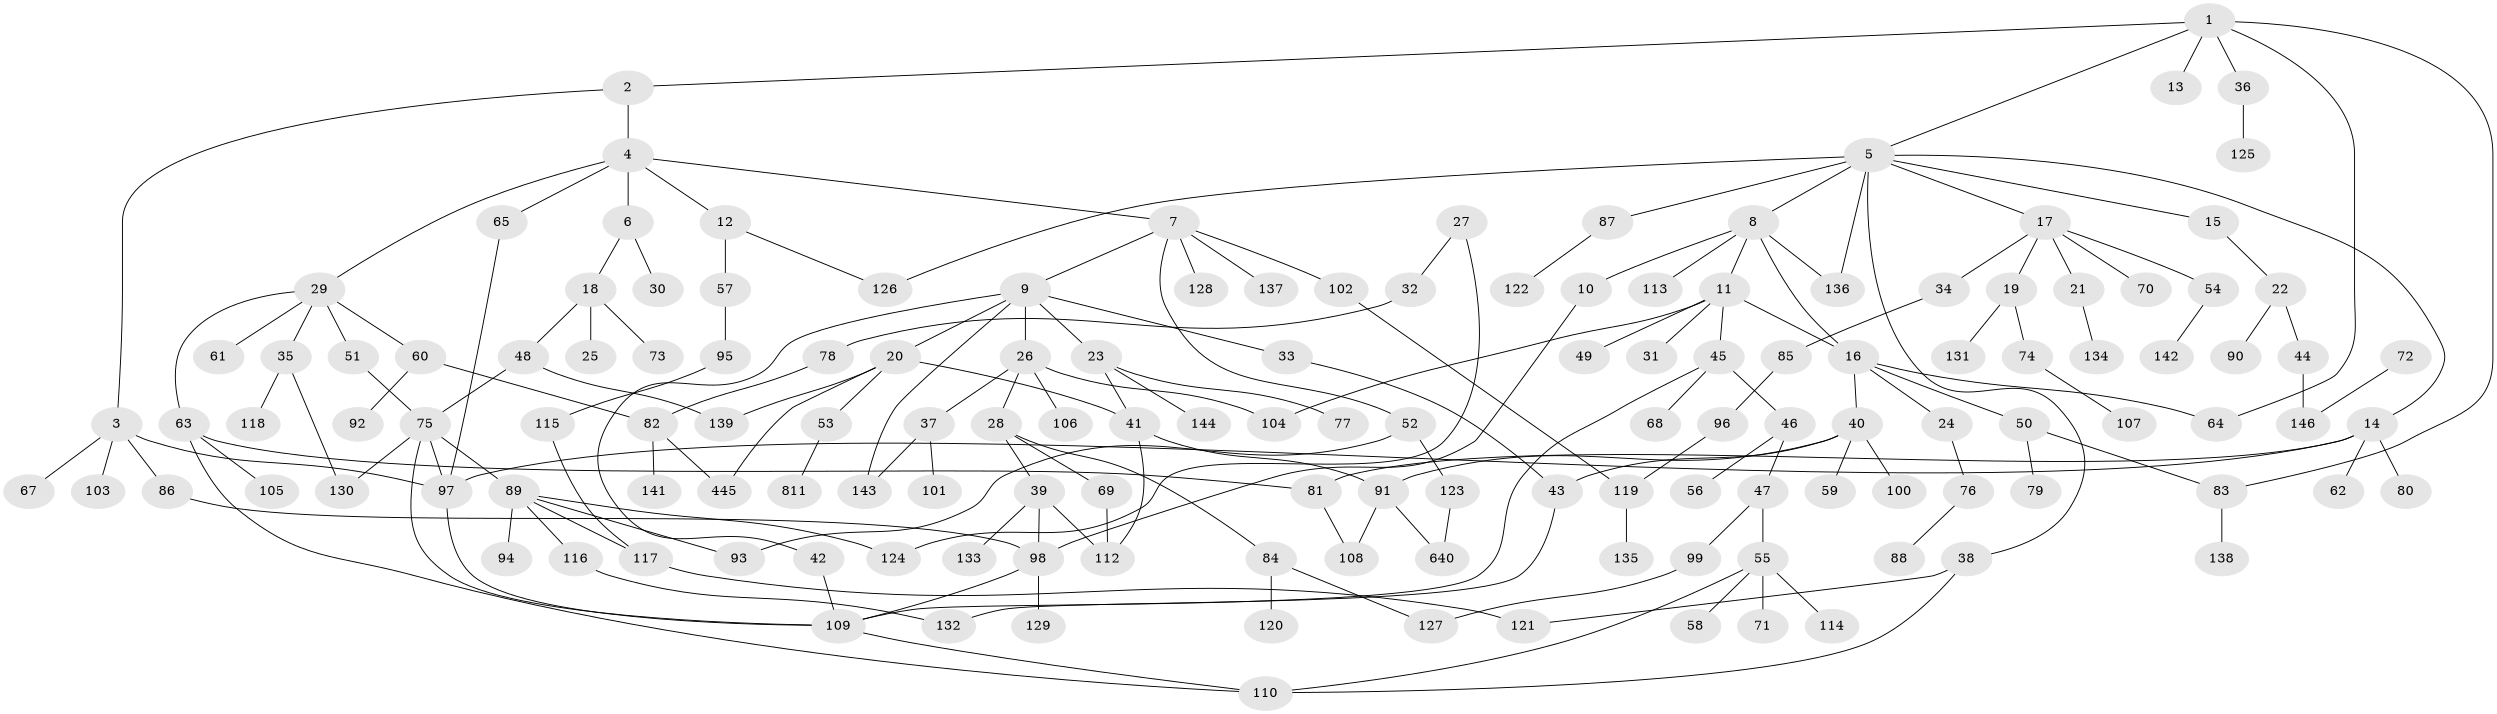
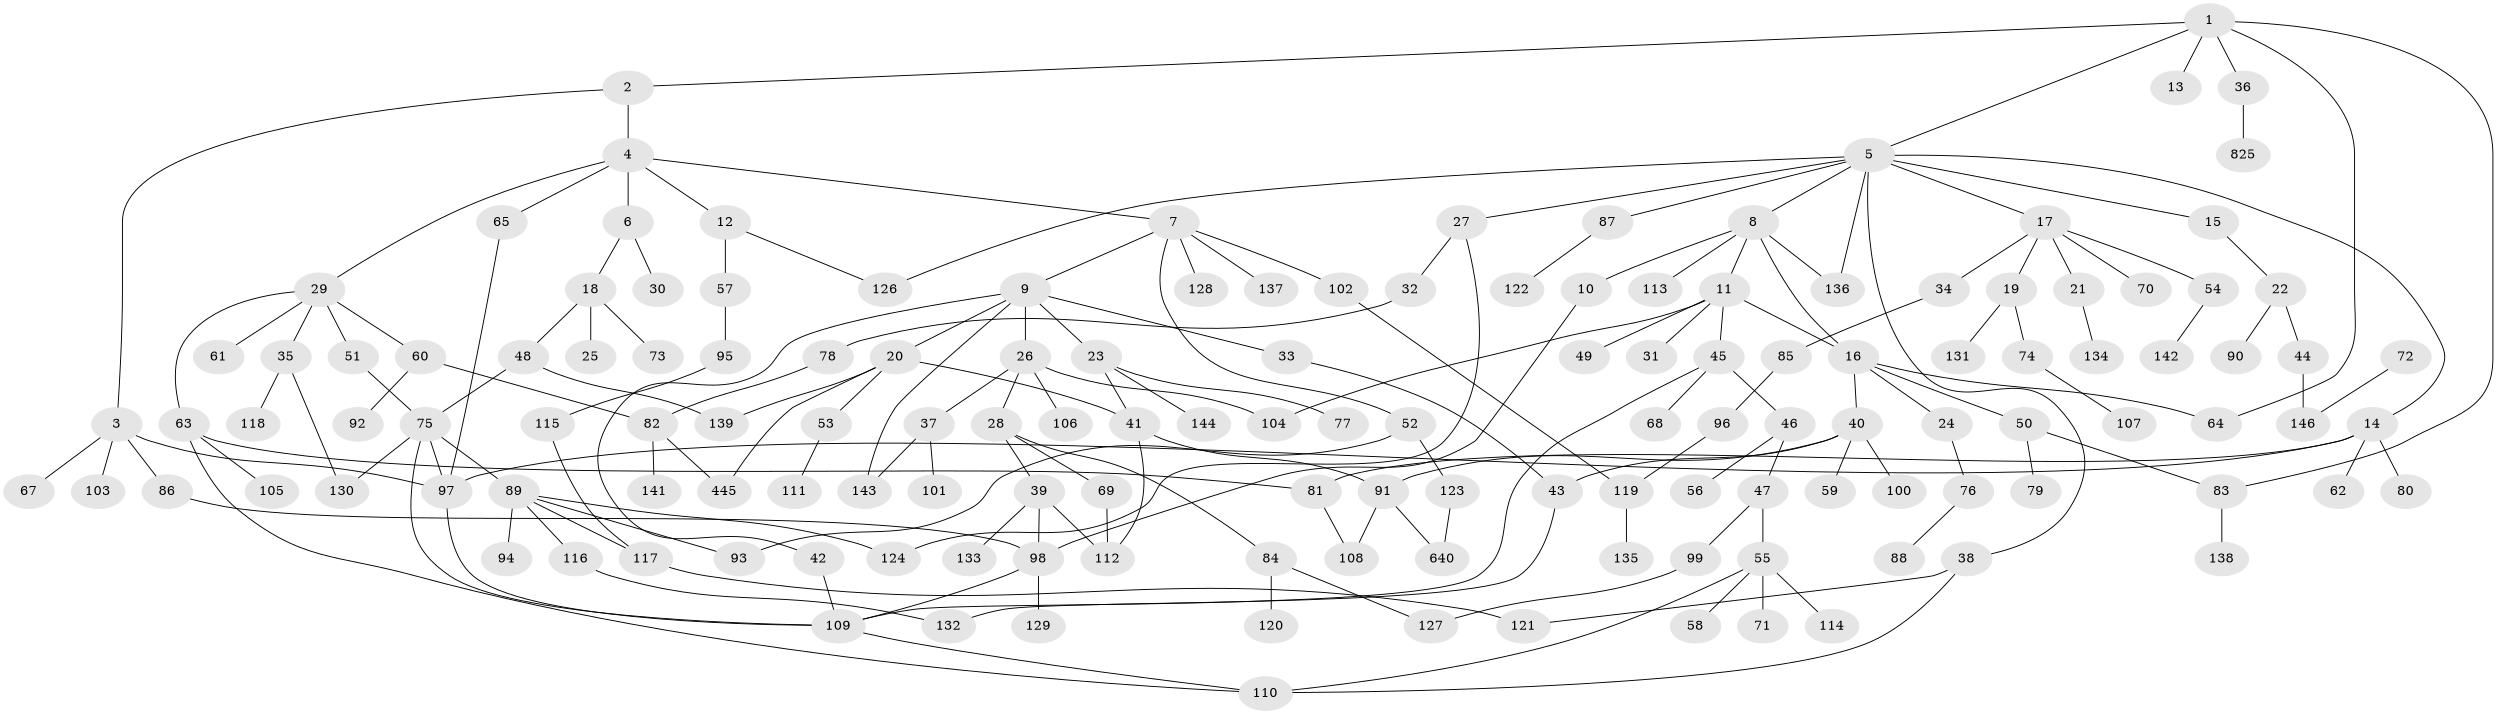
node "125": label "125" -> "825"
edge "5" -- "27": added
node "811": label "811" -> "111"
